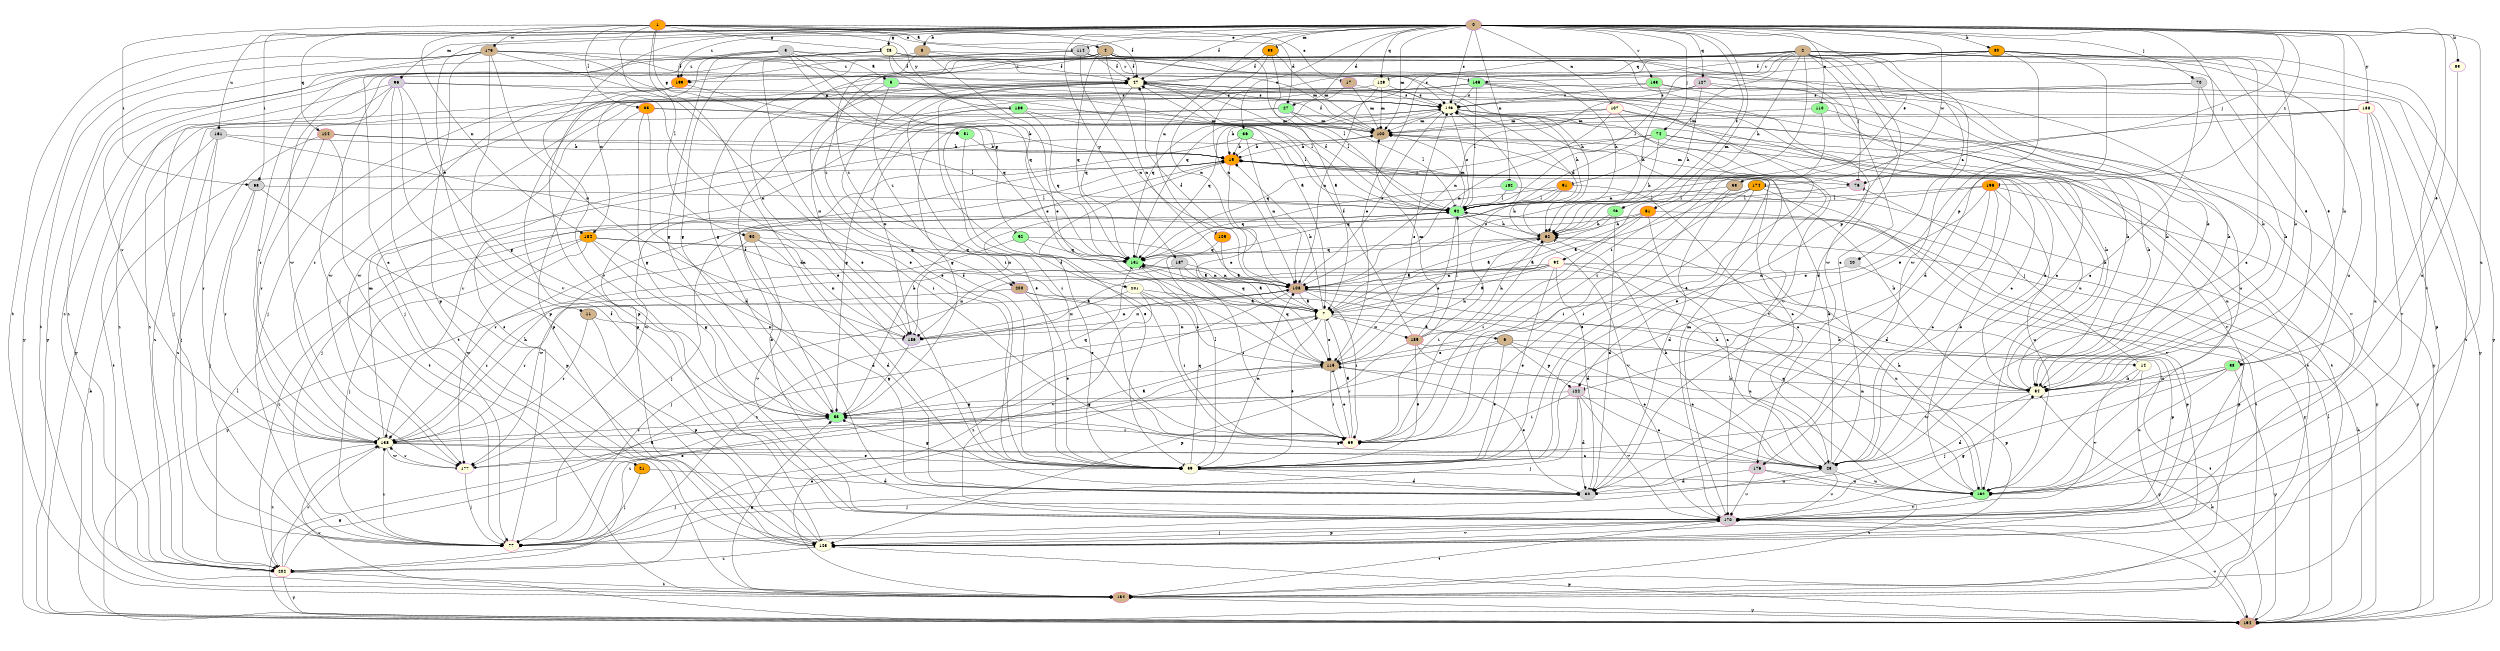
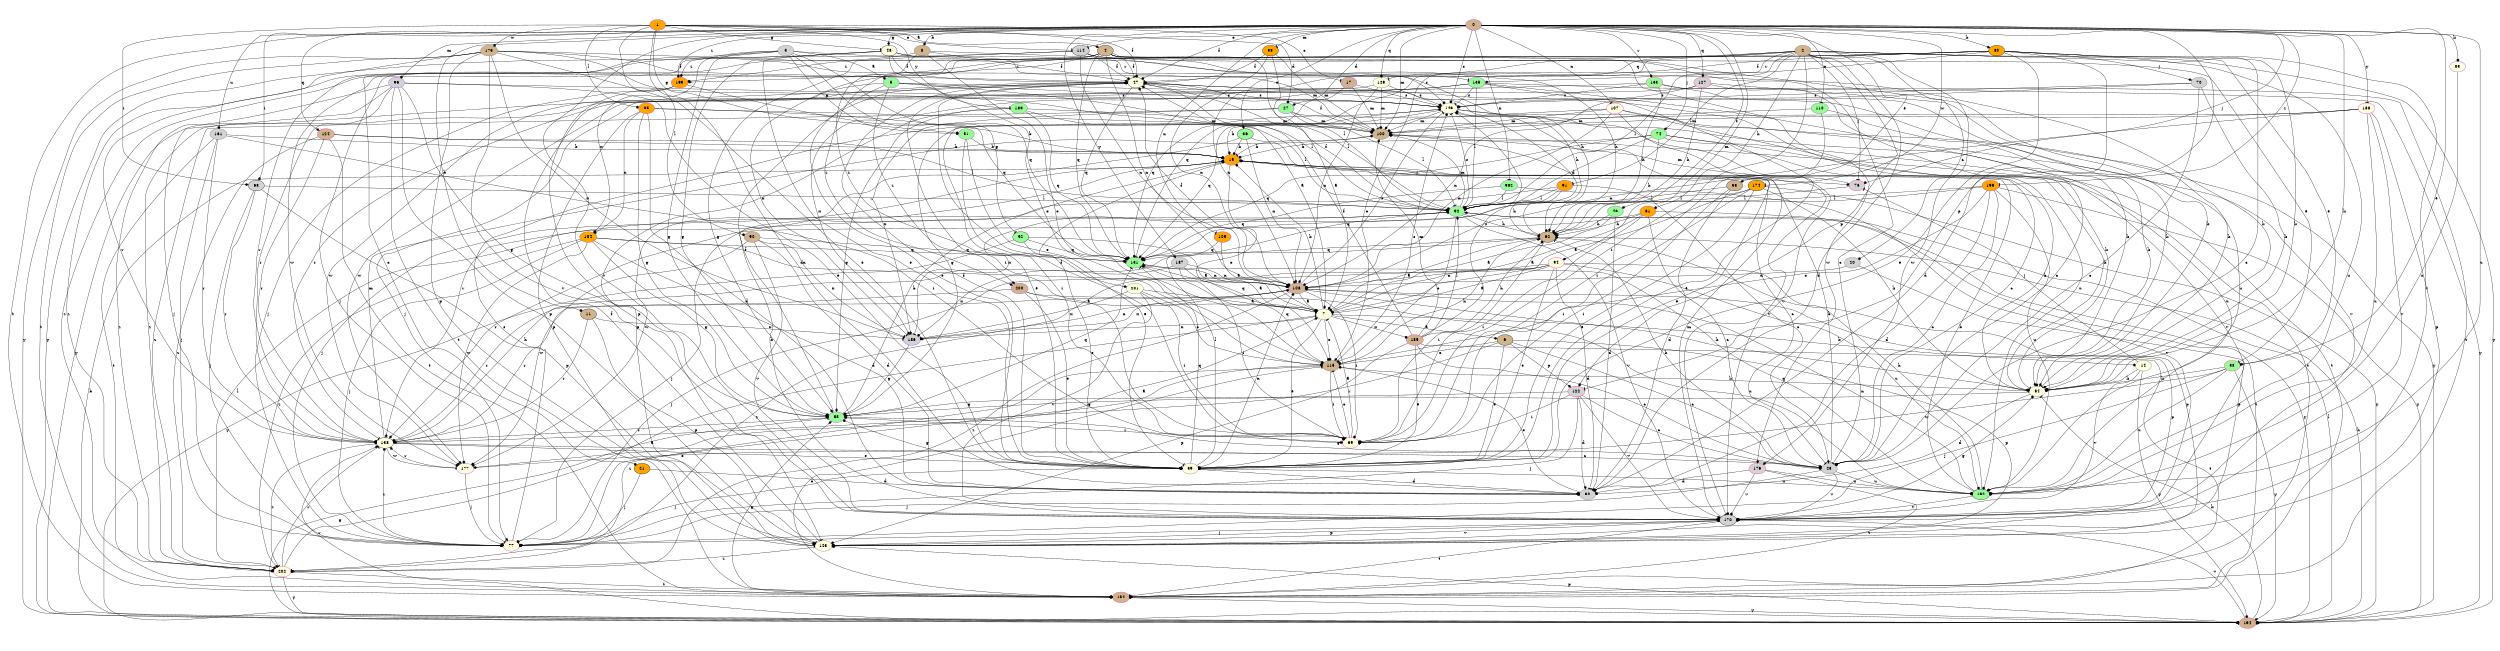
edge "0" -> "70": now "80" -> "70"
edge "1" -> "184": now "85" -> "184"
node "182": label "182" -> "982"
edge "51" -> "115": added, label "o"
node "170": color deeppink -> black
